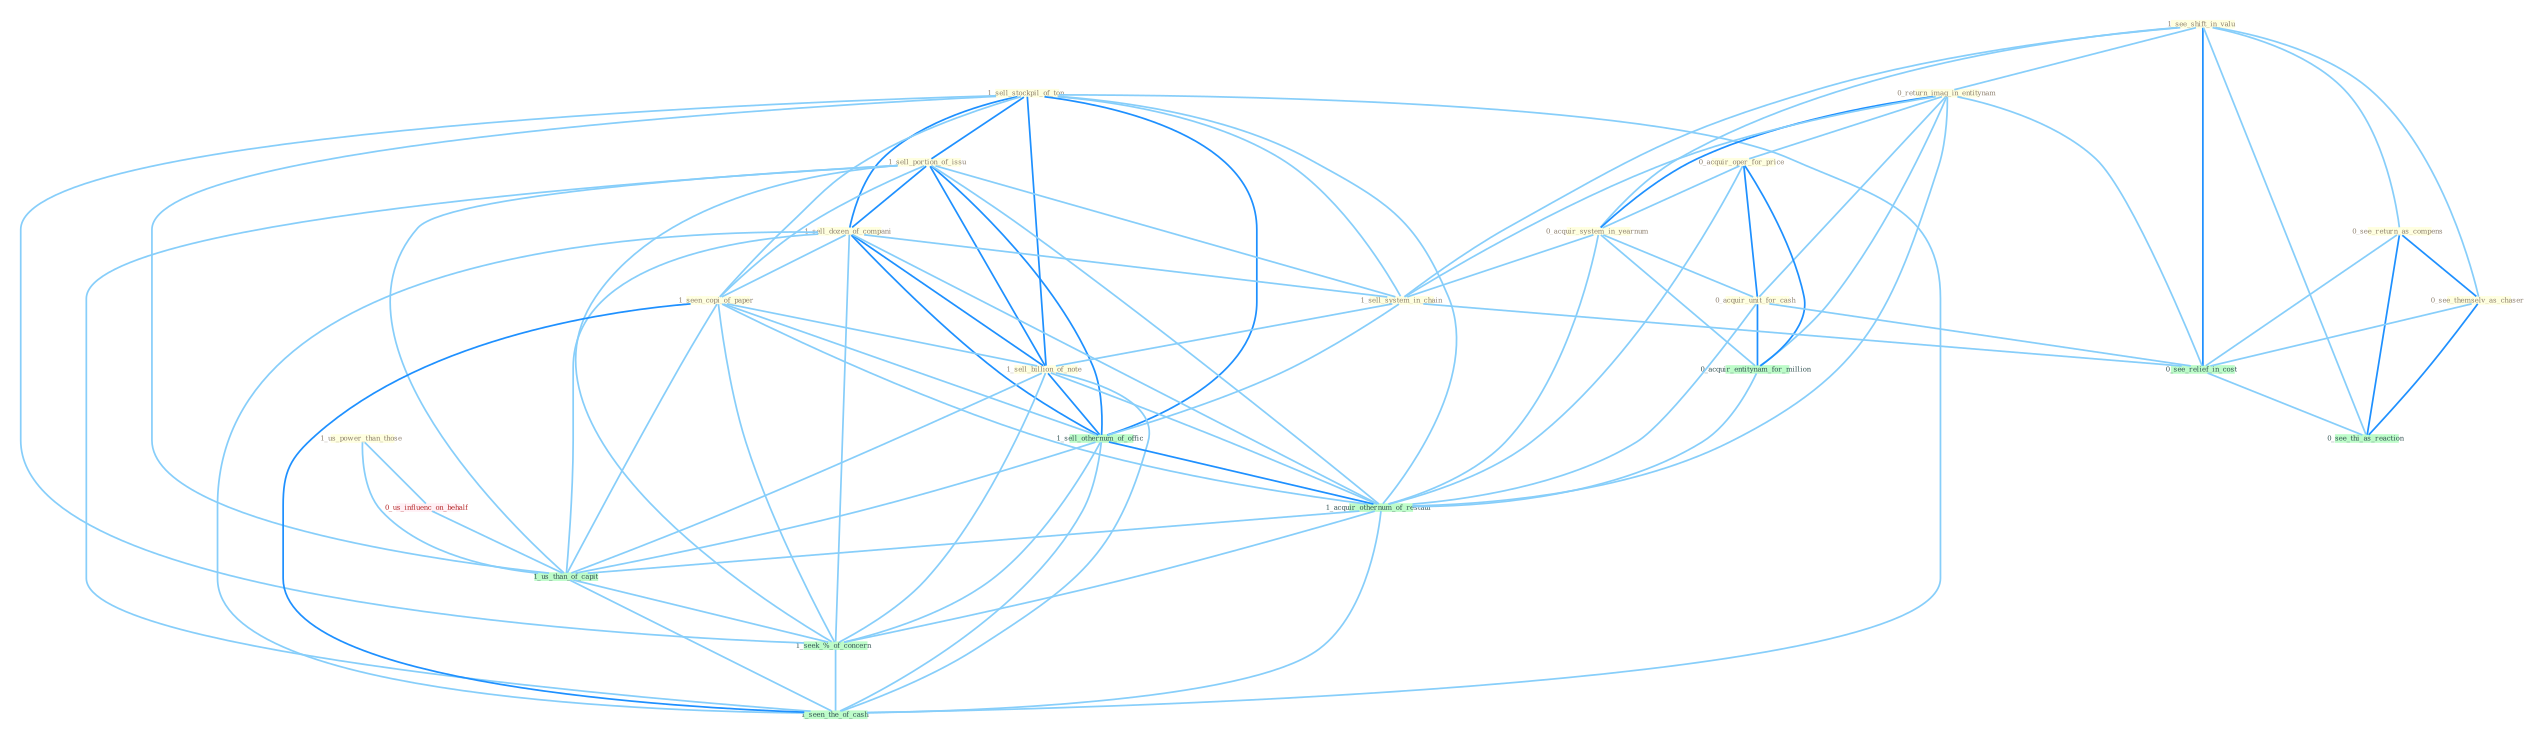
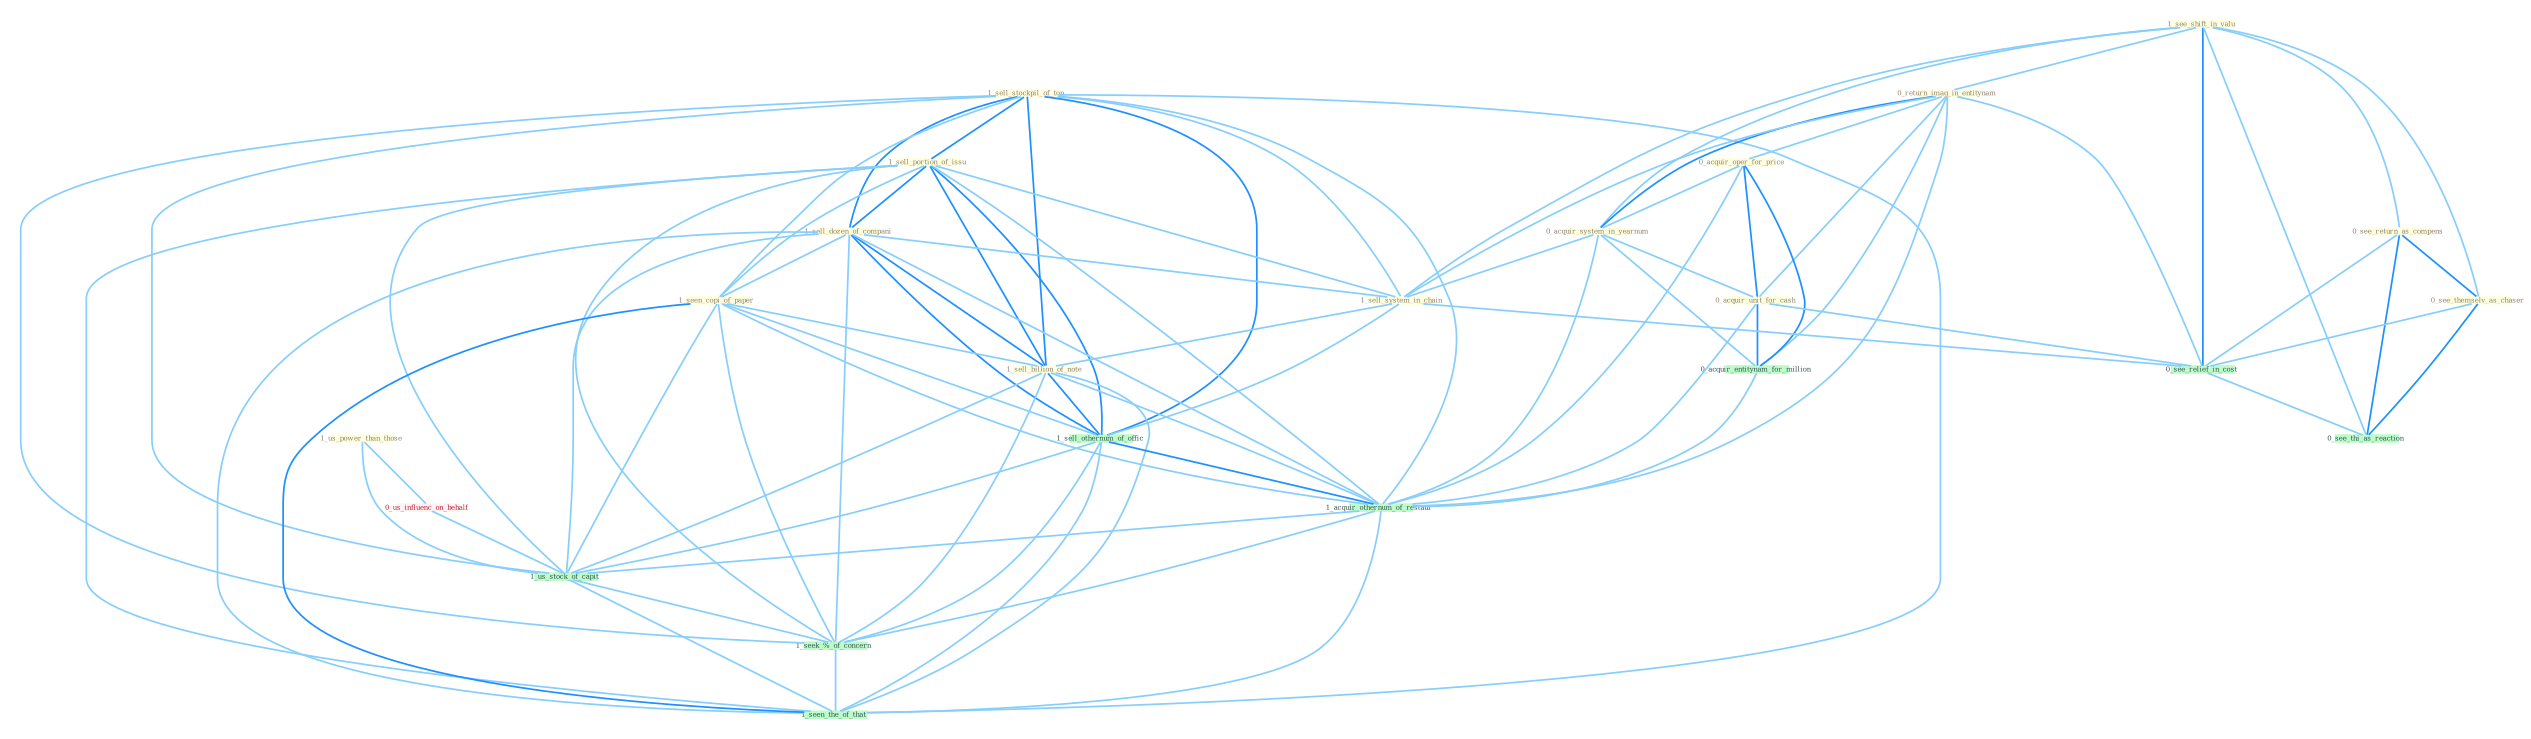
node "1_us_than_of_capit": label "1_us_than_of_capit" -> "1_us_stock_of_capit"
node "1_seen_the_of_cash": label "1_seen_the_of_cash" -> "1_seen_the_of_that"
